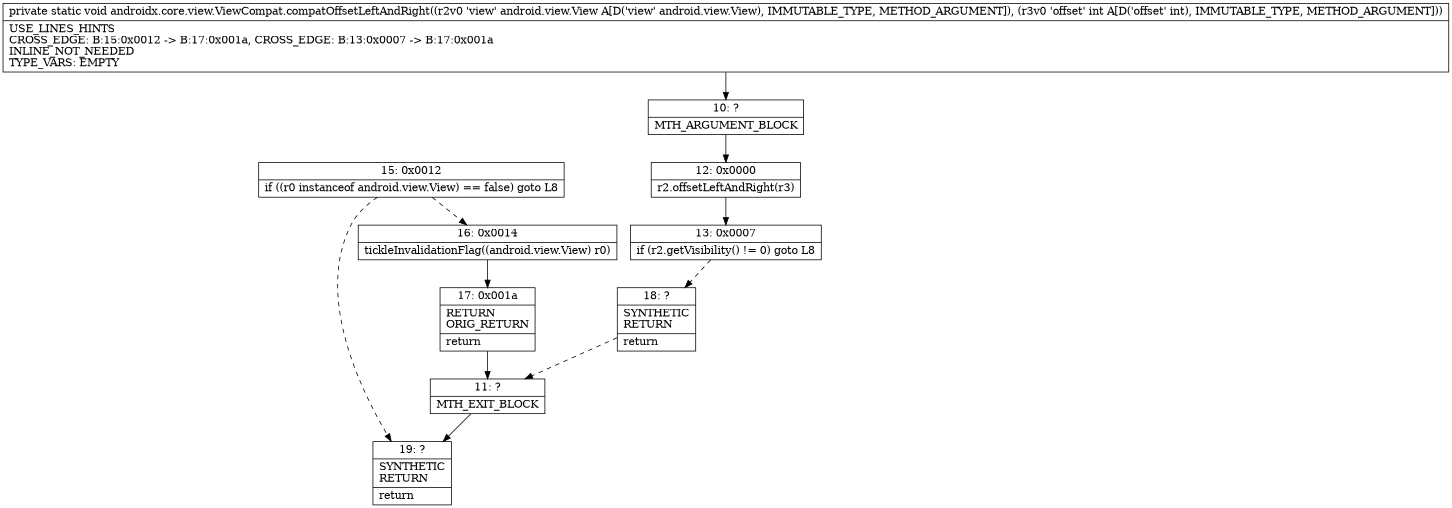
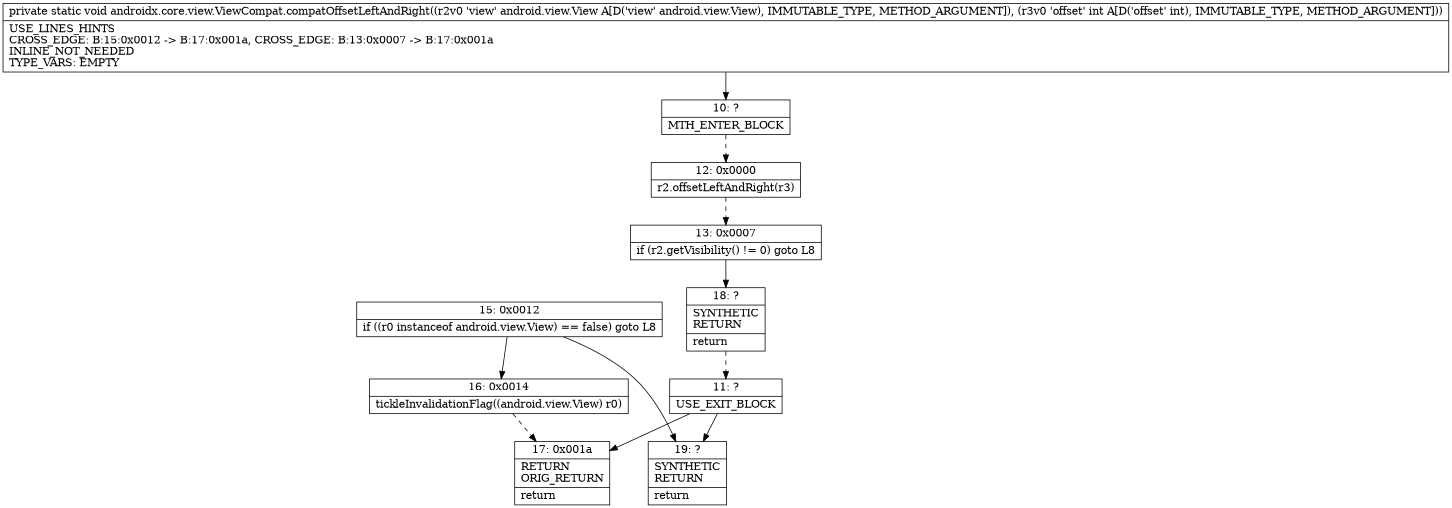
node "10: ?": text "MTH_ARGUMENT_BLOCK" -> "MTH_ENTER_BLOCK"
edge "10: ?" -> "12: 0x0000": style solid -> dashed
edge "12: 0x0000" -> "13: 0x0007": style solid -> dashed
edge "15: 0x0012" -> "16: 0x0014": style dashed -> solid
edge "16: 0x0014" -> "17: 0x001a": style solid -> dashed
edge "13: 0x0007" -> "18: ?": style dashed -> solid
edge "15: 0x0012" -> "19: ?": style dashed -> solid
edge "17: 0x001a" -> "11: ?": reversed
node "11: ?": text "MTH_EXIT_BLOCK" -> "USE_EXIT_BLOCK"
